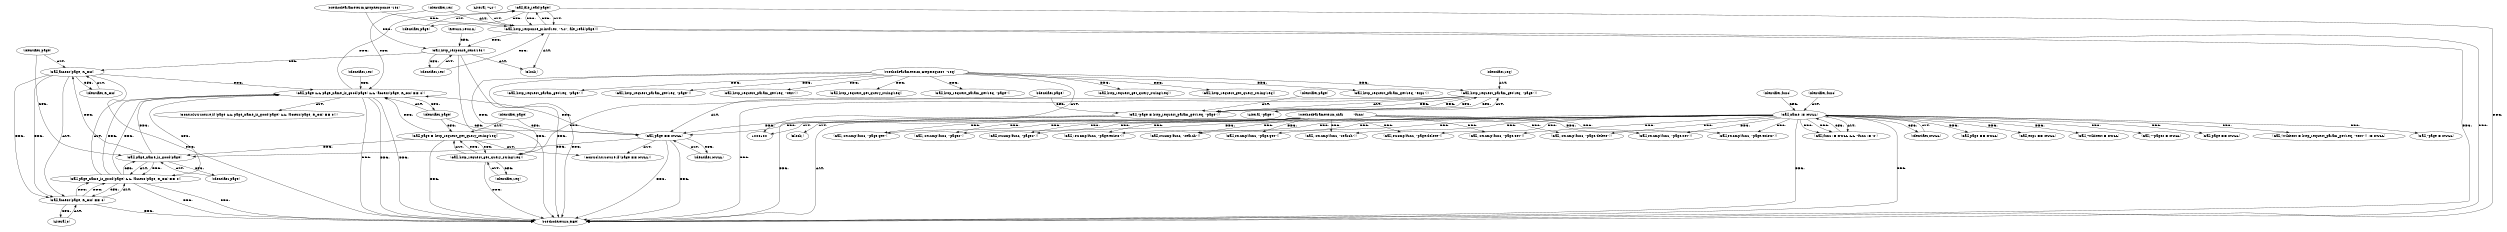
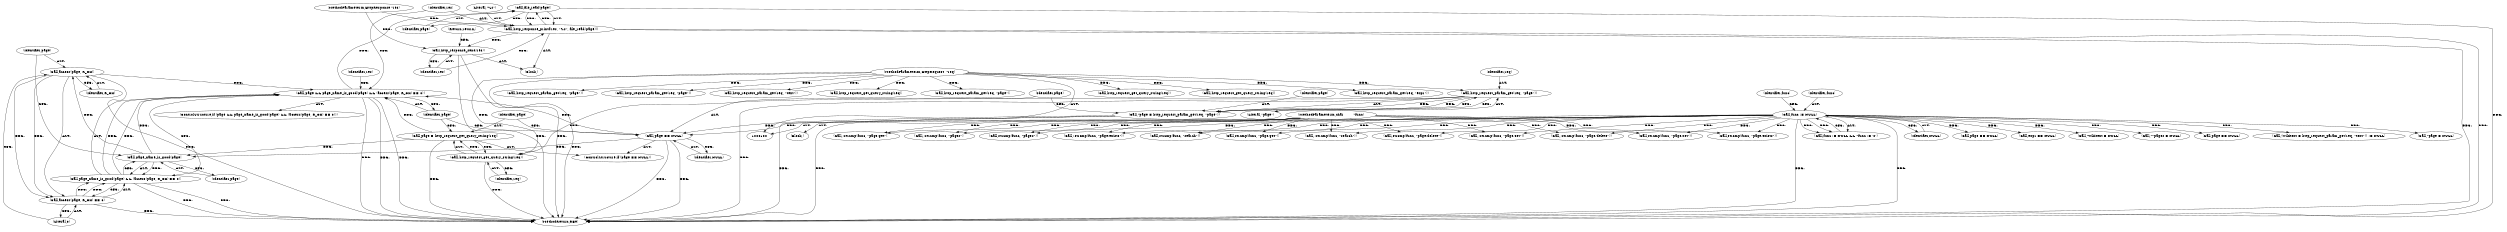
edge "(Call,http_response_send(res))" -> "(Call,access(page, R_OK))": now "(Literal,0)" -> "(Call,access(page, R_OK))"
node "(Call,name != NULL)": label "(Call,name != NULL)" -> "(Call,func != NULL)"
edge "(MethodParameterIn,char         *func)" -> "(MethodReturn,RET)": label "AST: " -> "DDG: "
